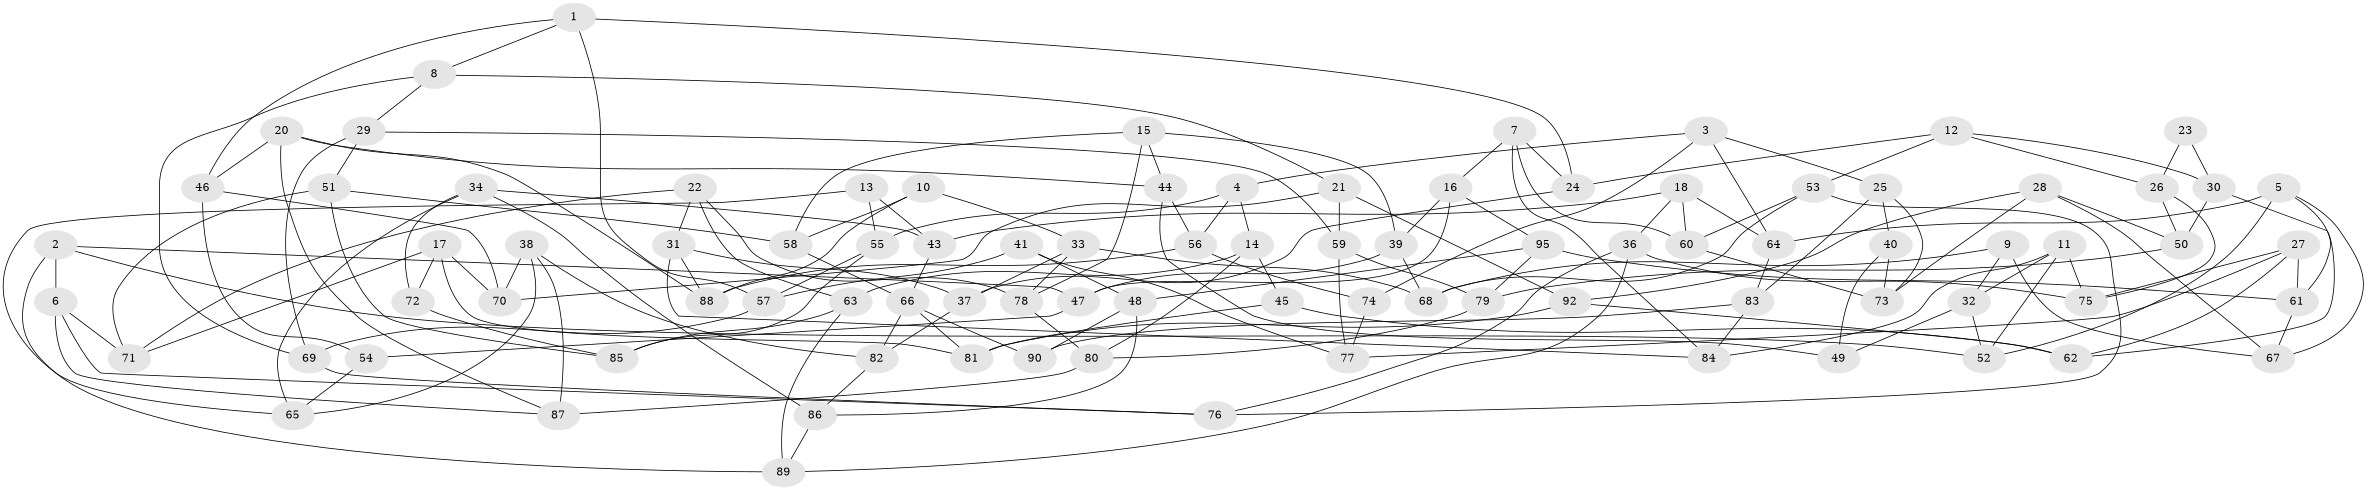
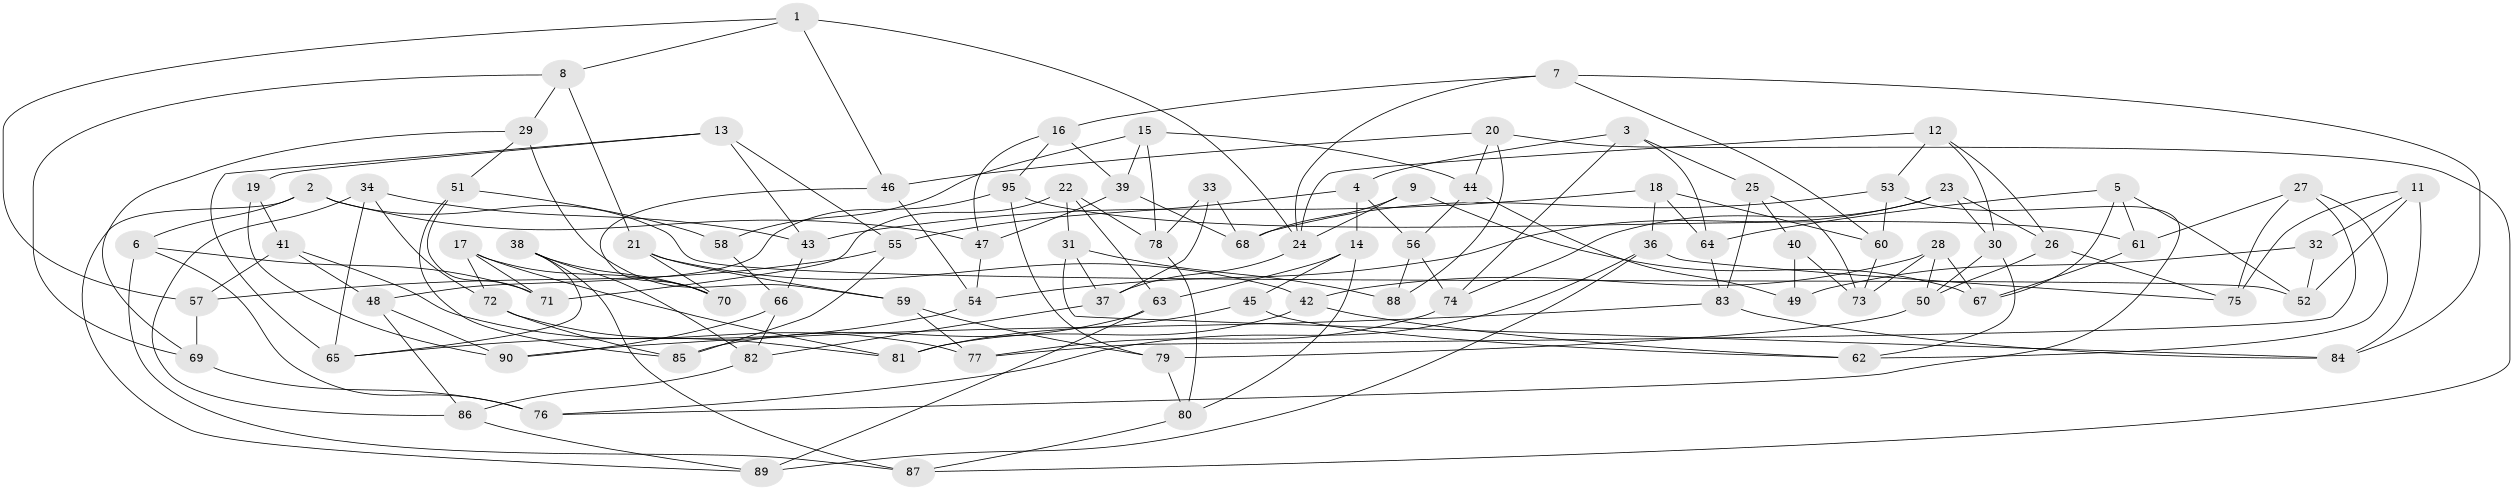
node "19": added
node "10": removed
edge "23" -- "74": added
edge "23" -- "54": added
edge "9" -- "32": now "9" -- "24"
node "92": label "92" -> "42"
edge "66" -- "81": now "72" -- "81"
